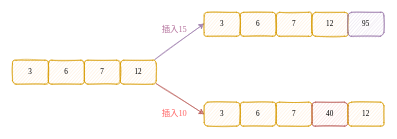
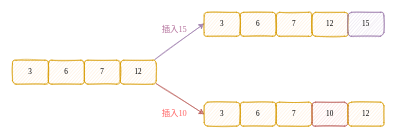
node "95": label "95" -> "15"
node "40": label "40" -> "10"
